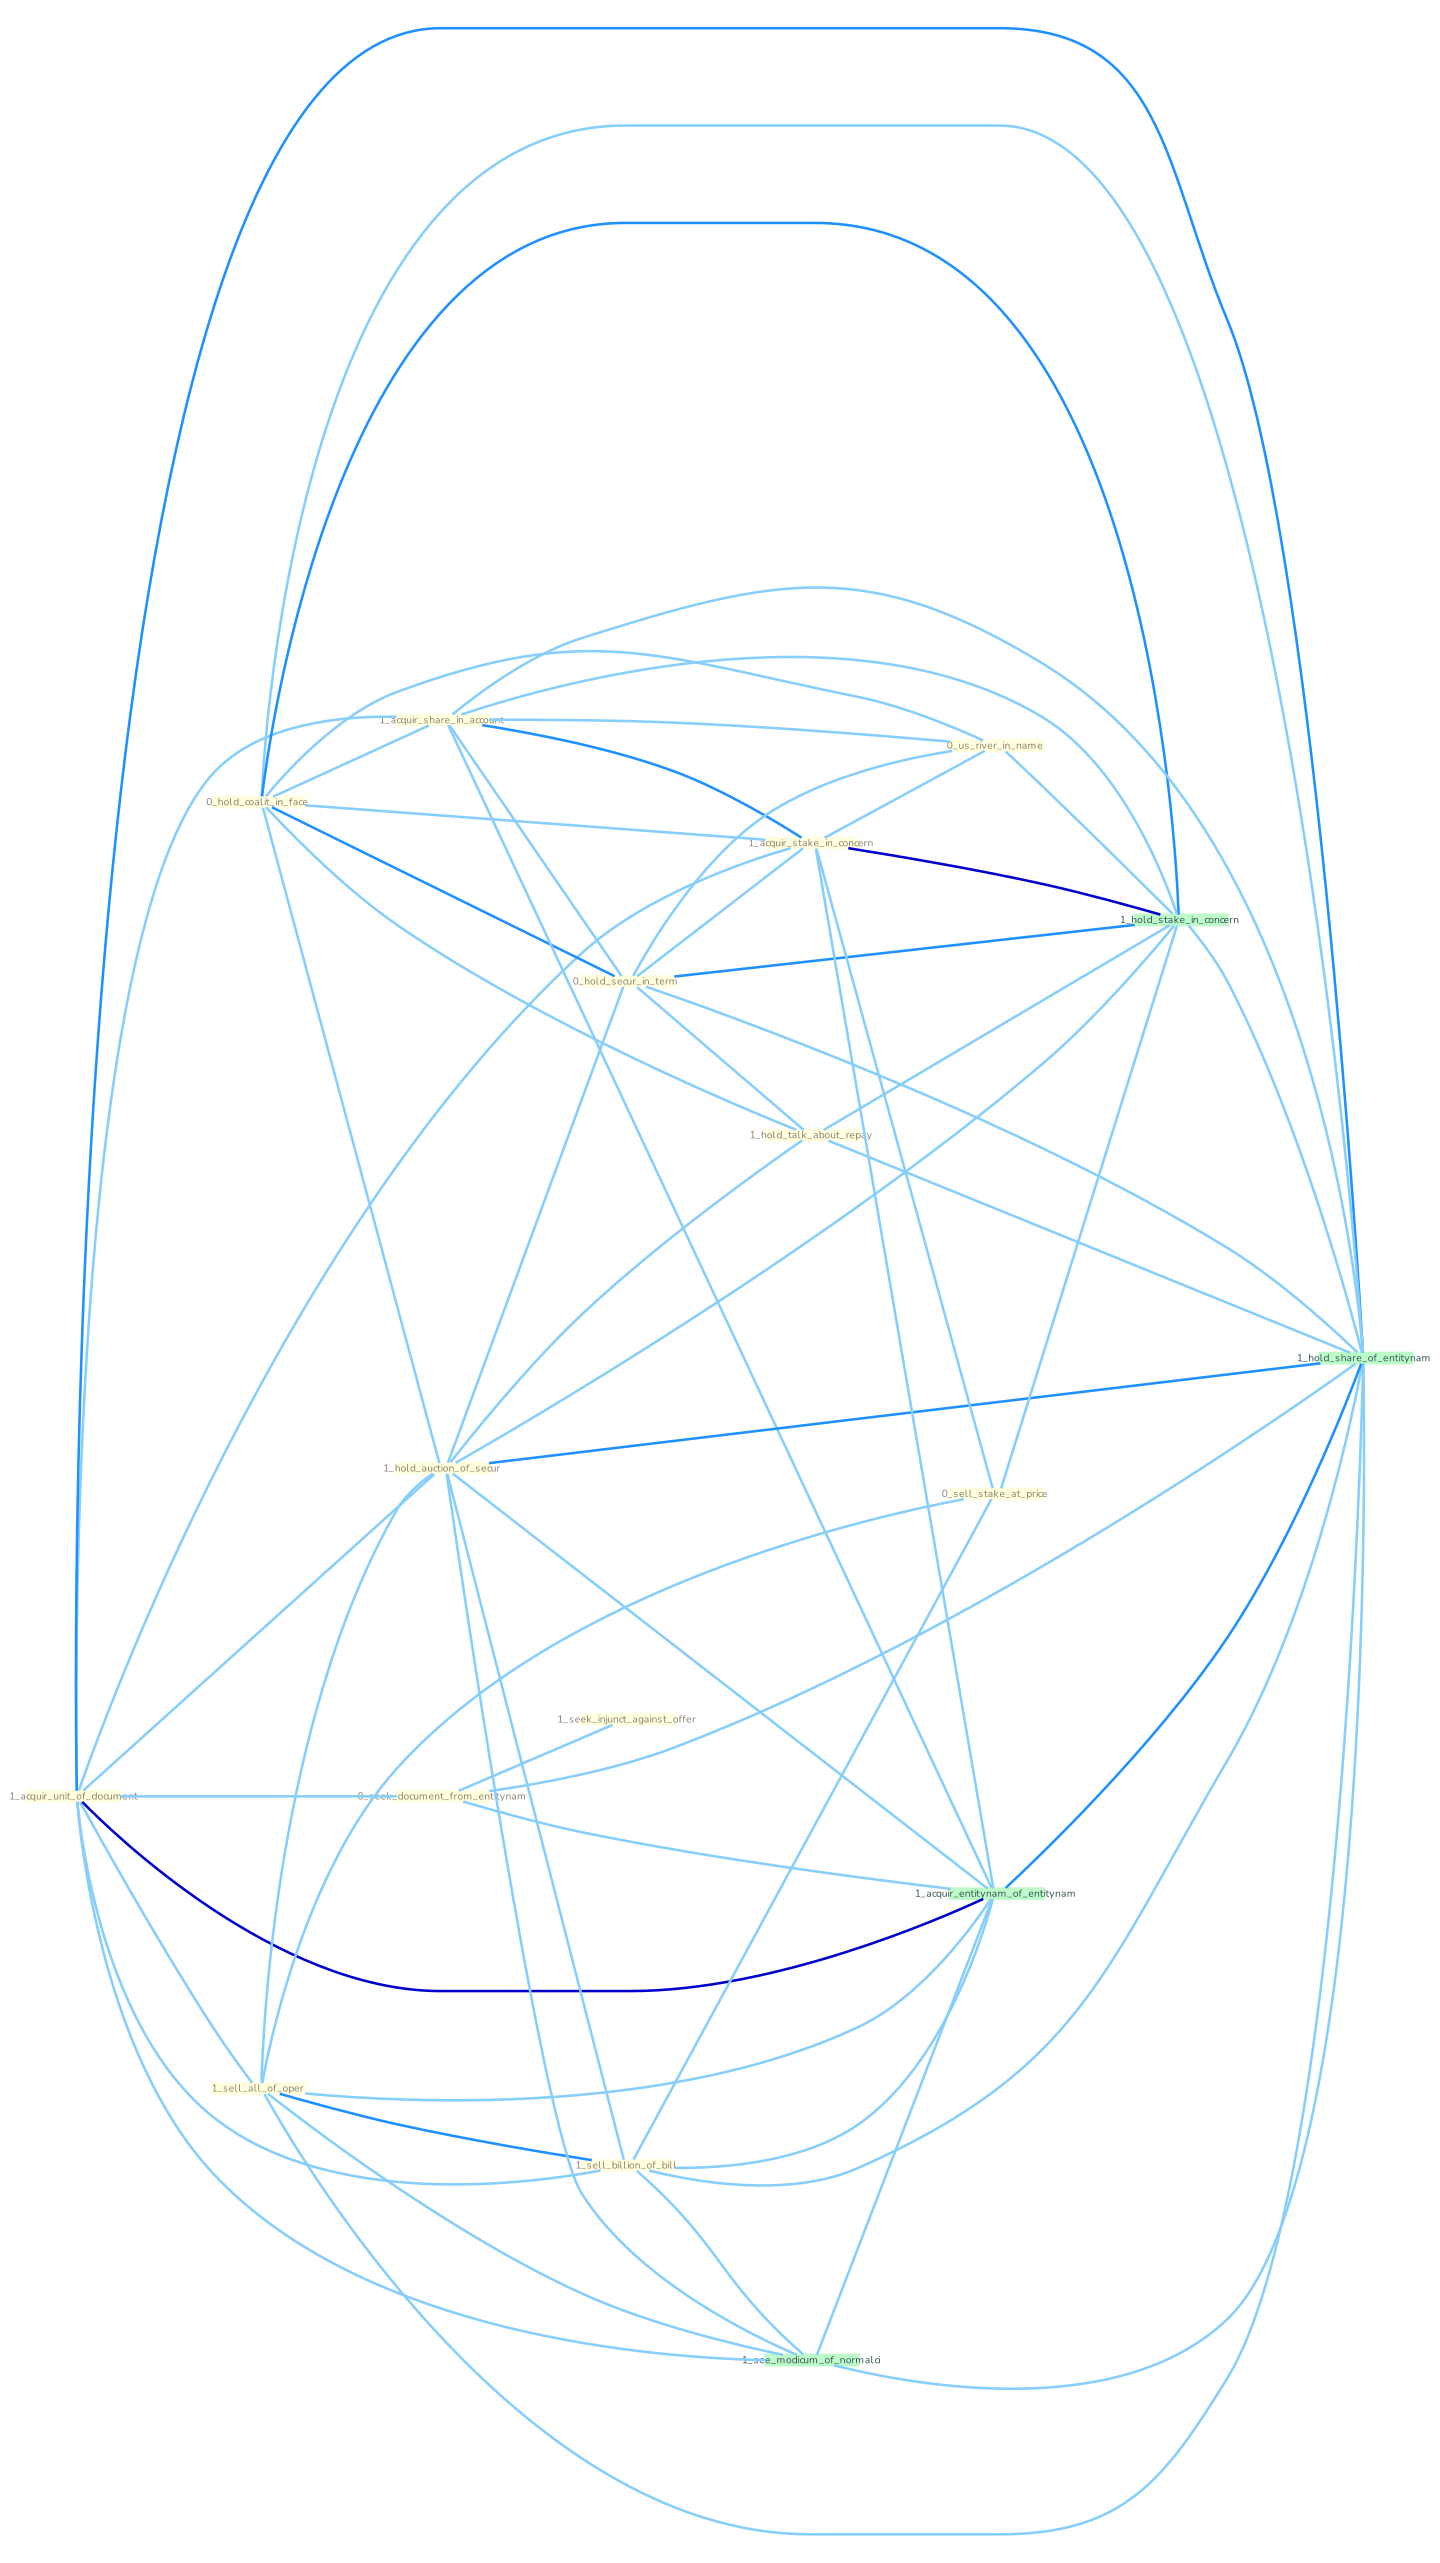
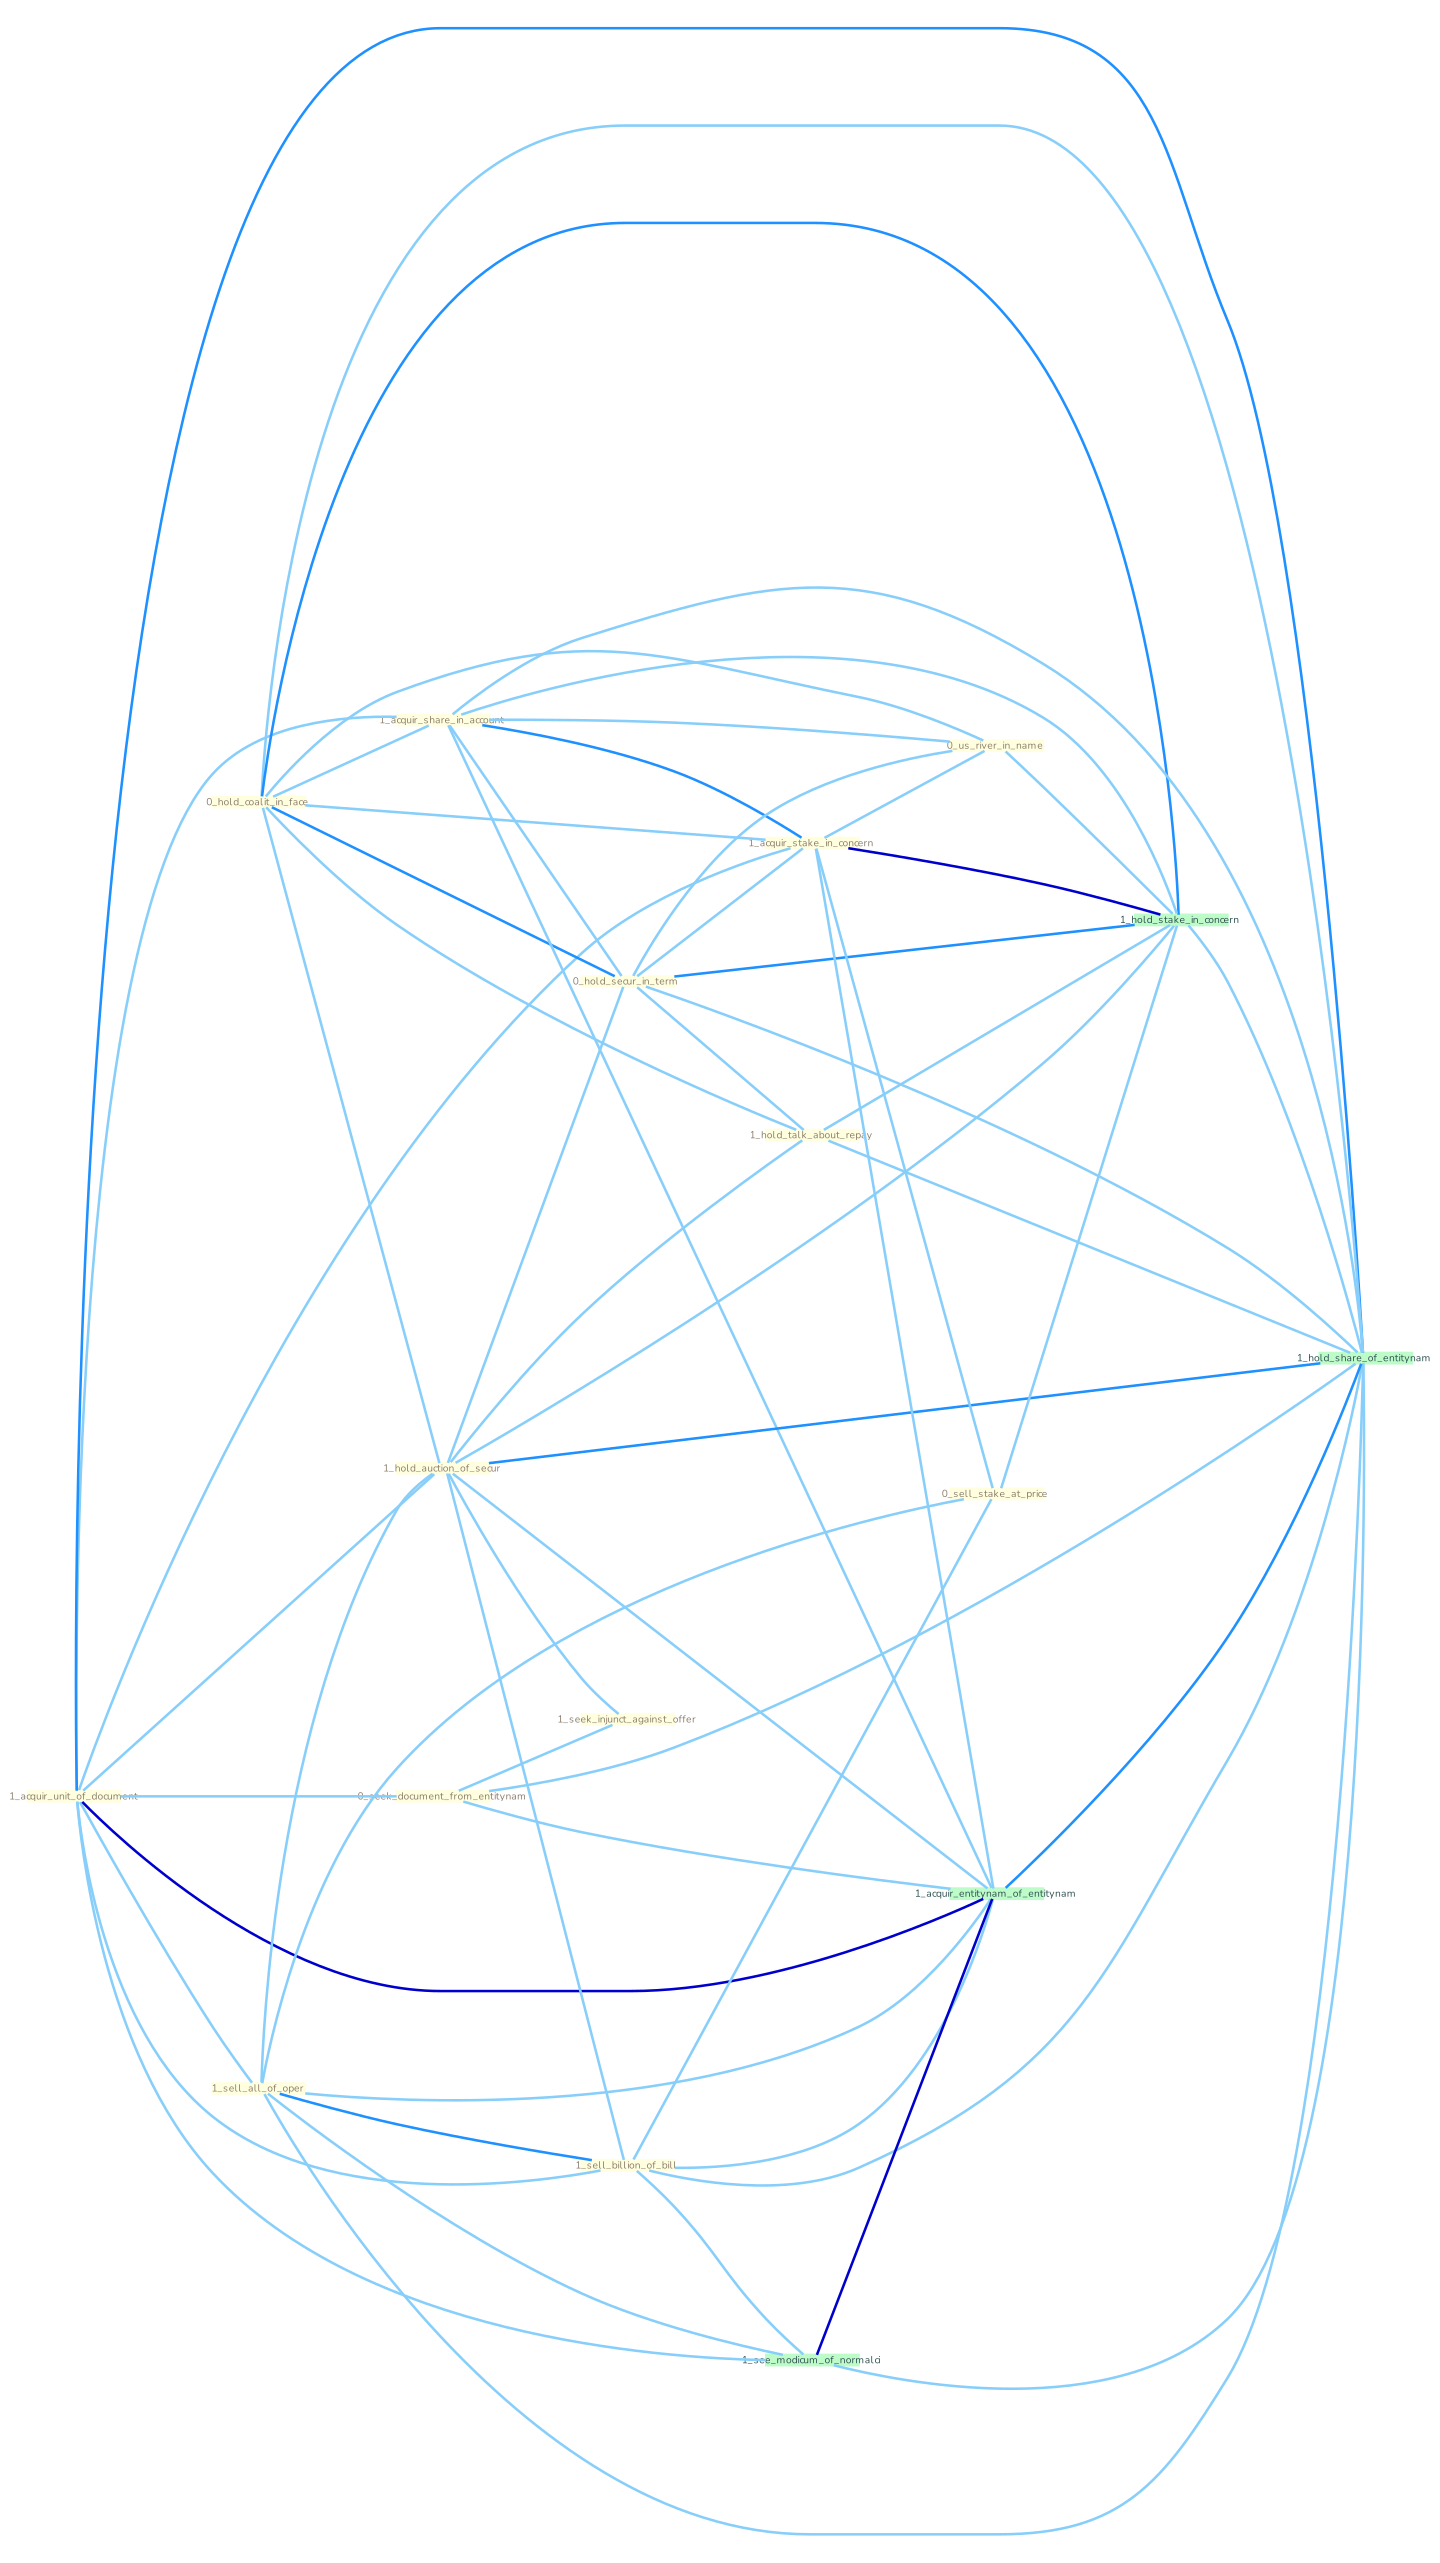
edge "1_hold_auction_of_secur" -- "1_see_modicum_of_normalci": now "1_hold_auction_of_secur" -- "1_seek_injunct_against_offer"
edge "1_acquir_entitynam_of_entitynam" -- "1_see_modicum_of_normalci": color #87cefa -> #0000cd
